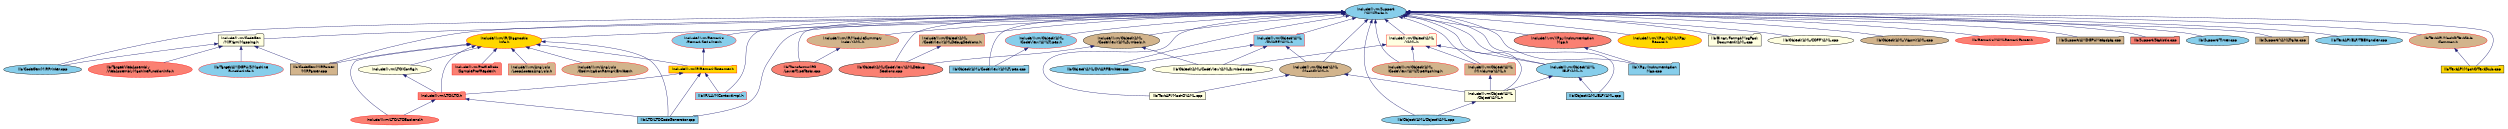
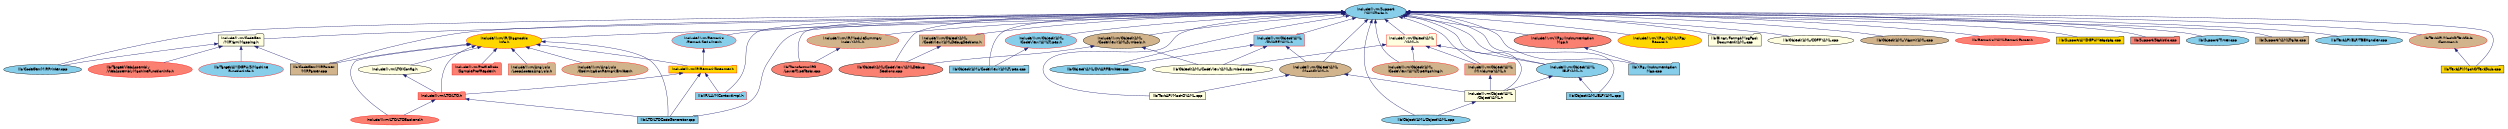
node "lib/Support/AMDGPUMetadata.cpp": fillcolor tan -> gold
